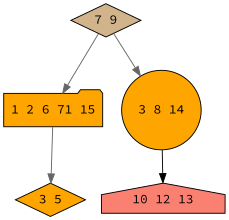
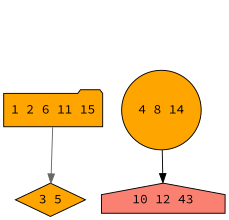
node "7 9": removed
node "1 2 6 71 15": label "1 2 6 71 15" -> "1 2 6 11 15"
node "3 8 14": label "3 8 14" -> "4 8 14"
node "10 12 13": label "10 12 13" -> "10 12 43"
